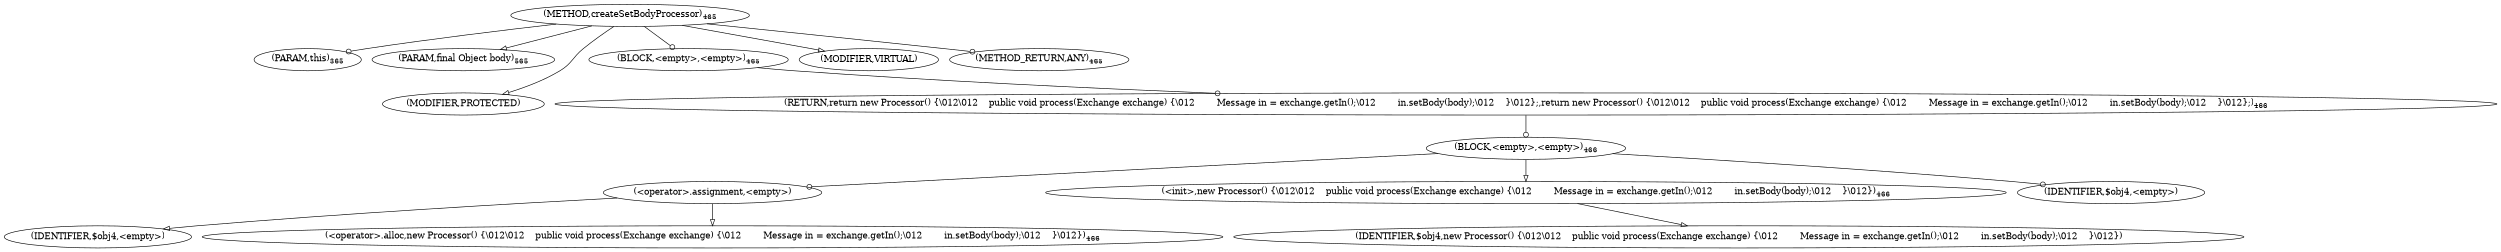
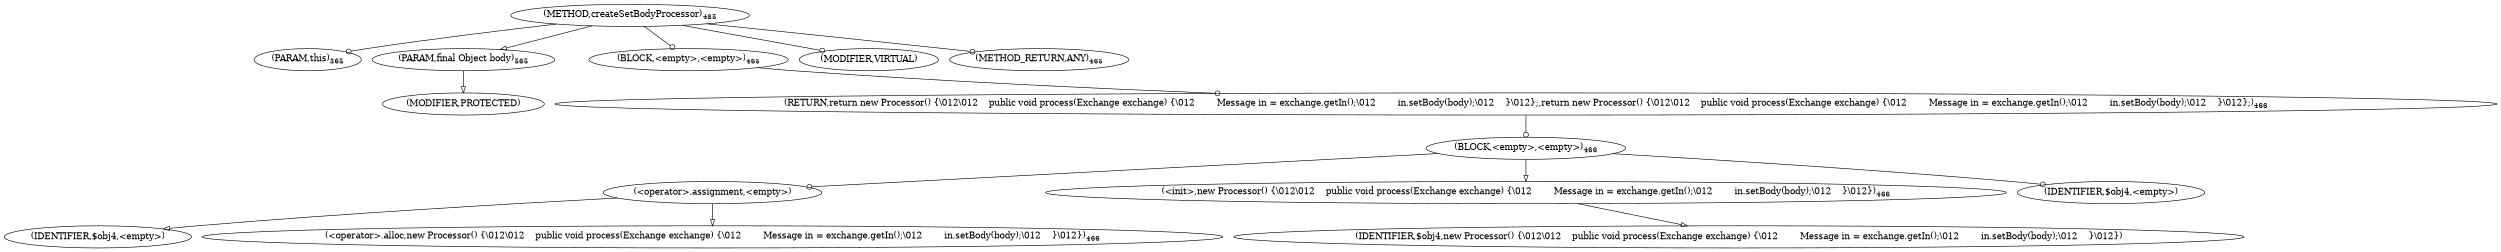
edge "(METHOD,createSetBodyProcessor)" -> "(MODIFIER,VIRTUAL)": arrowhead onormal -> odot
edge "(METHOD,createSetBodyProcessor)" -> "(MODIFIER,PROTECTED)": now "(PARAM,final Object body)" -> "(MODIFIER,PROTECTED)"
